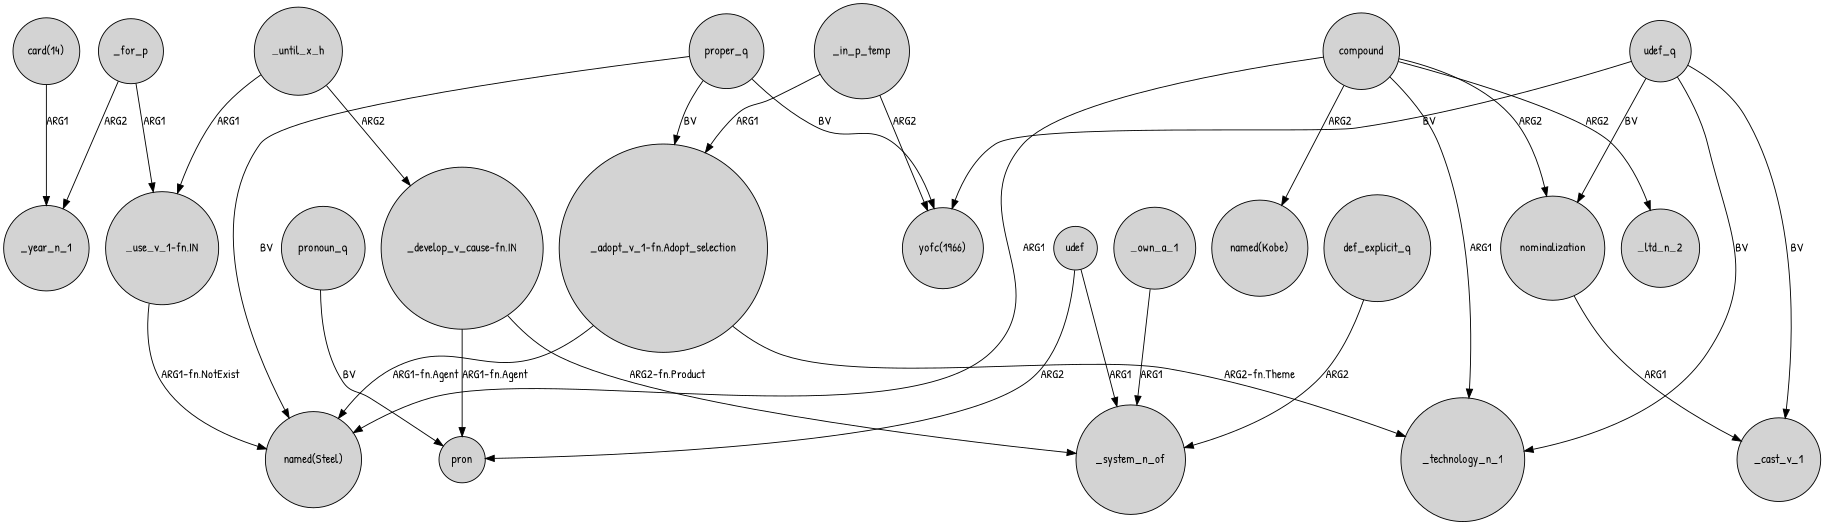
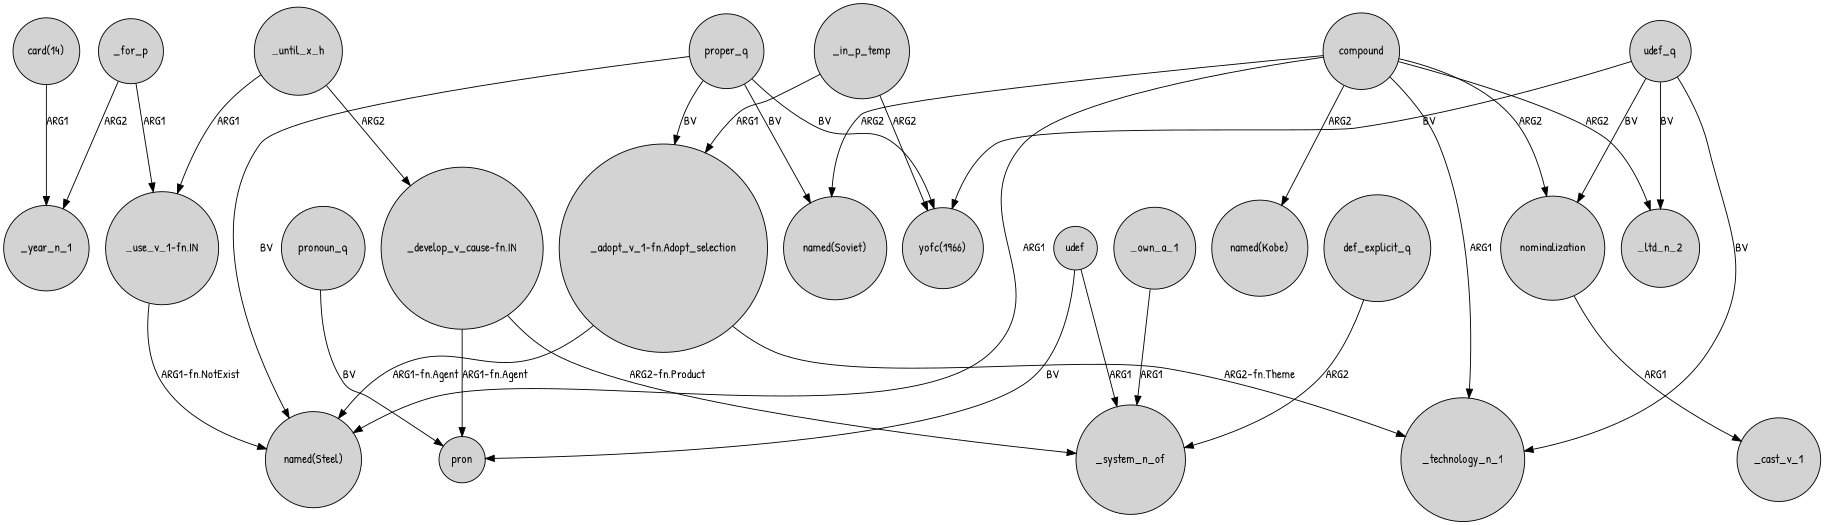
edge "udef_q" -> "_cast_v_1": now "udef_q" -> "_ltd_n_2"
node "named(Soviet)": added
edge "udef" -> "pron": label "ARG2" -> "BV"
